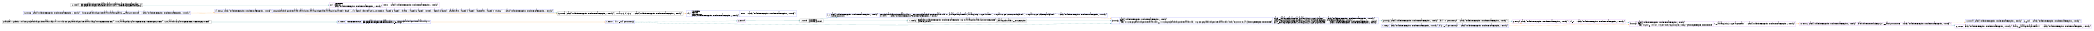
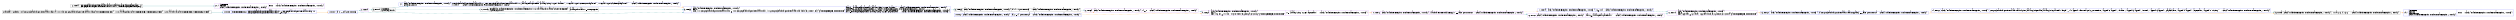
node "12: 0x007b": added
